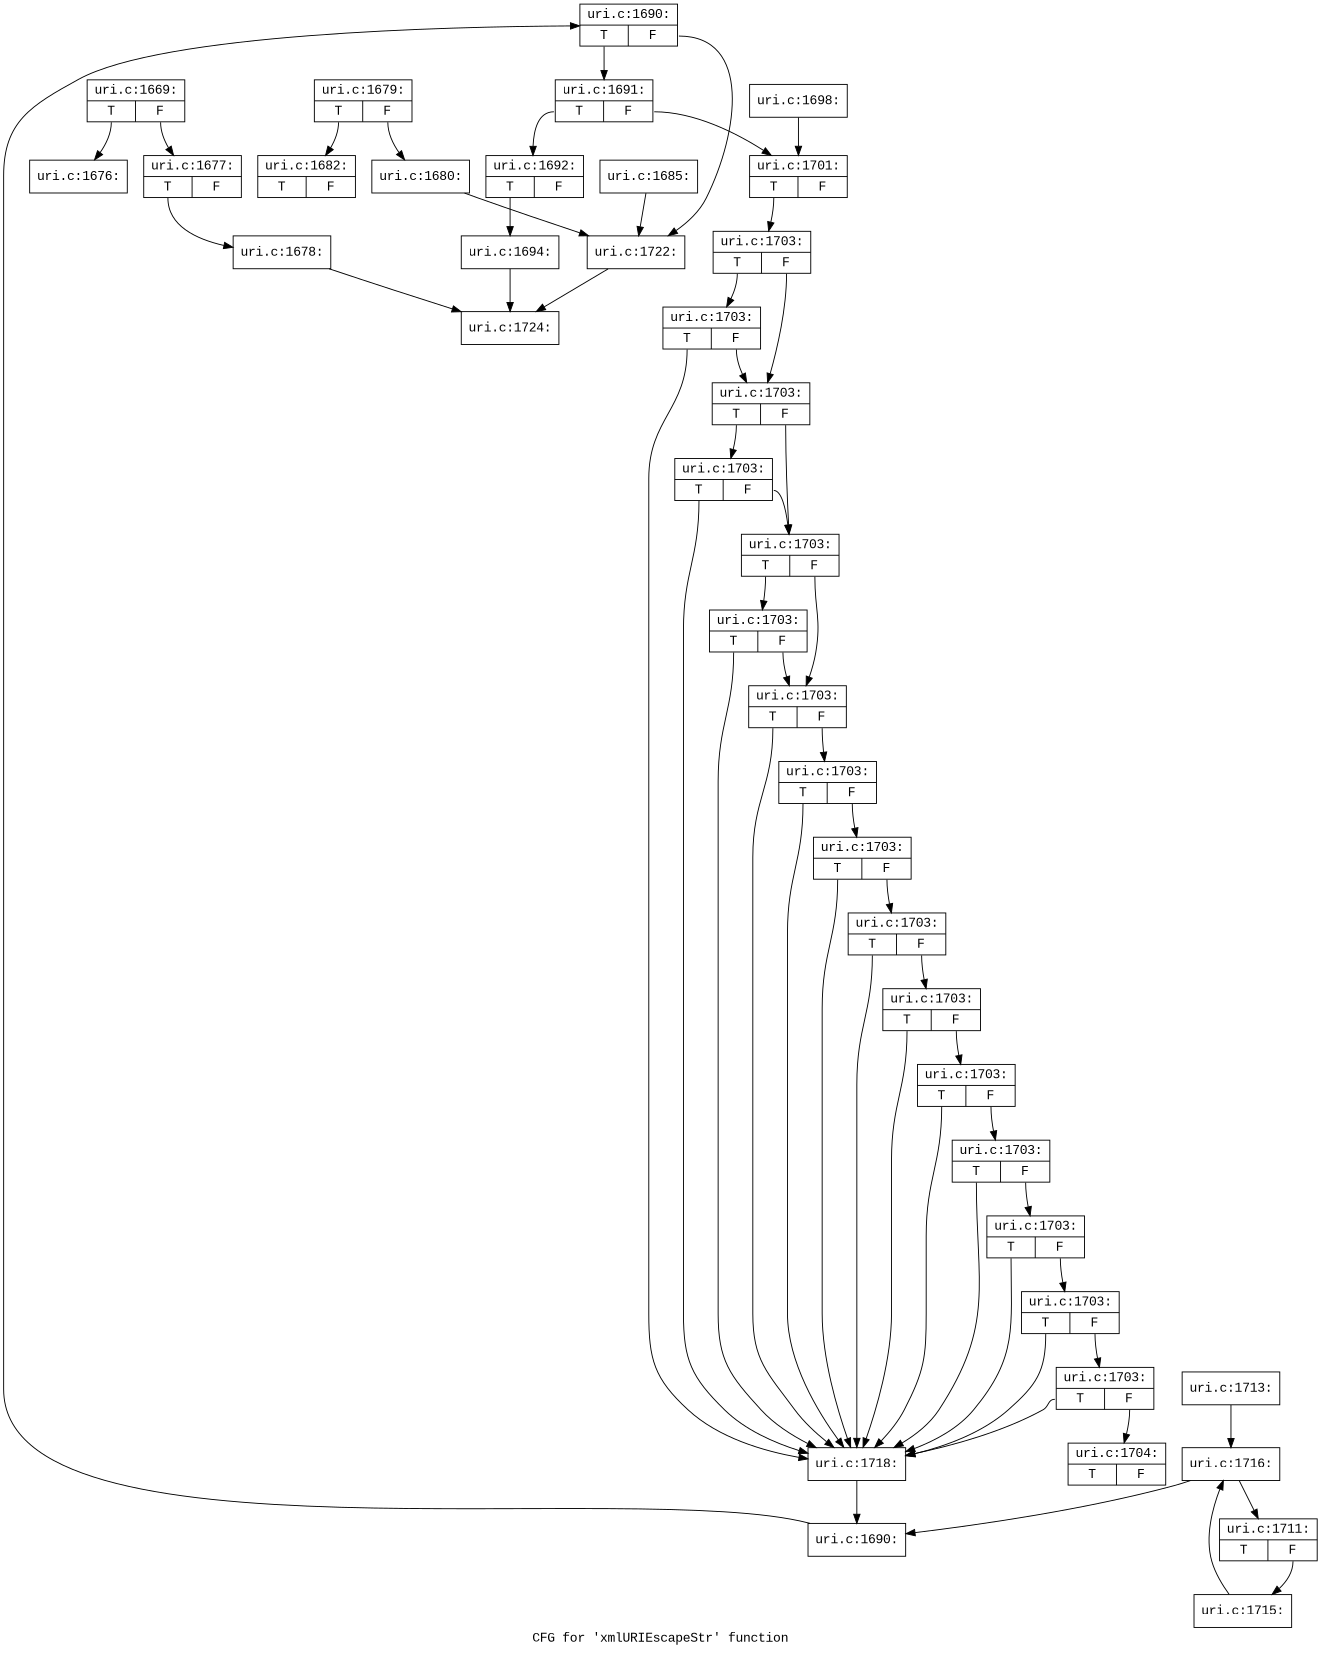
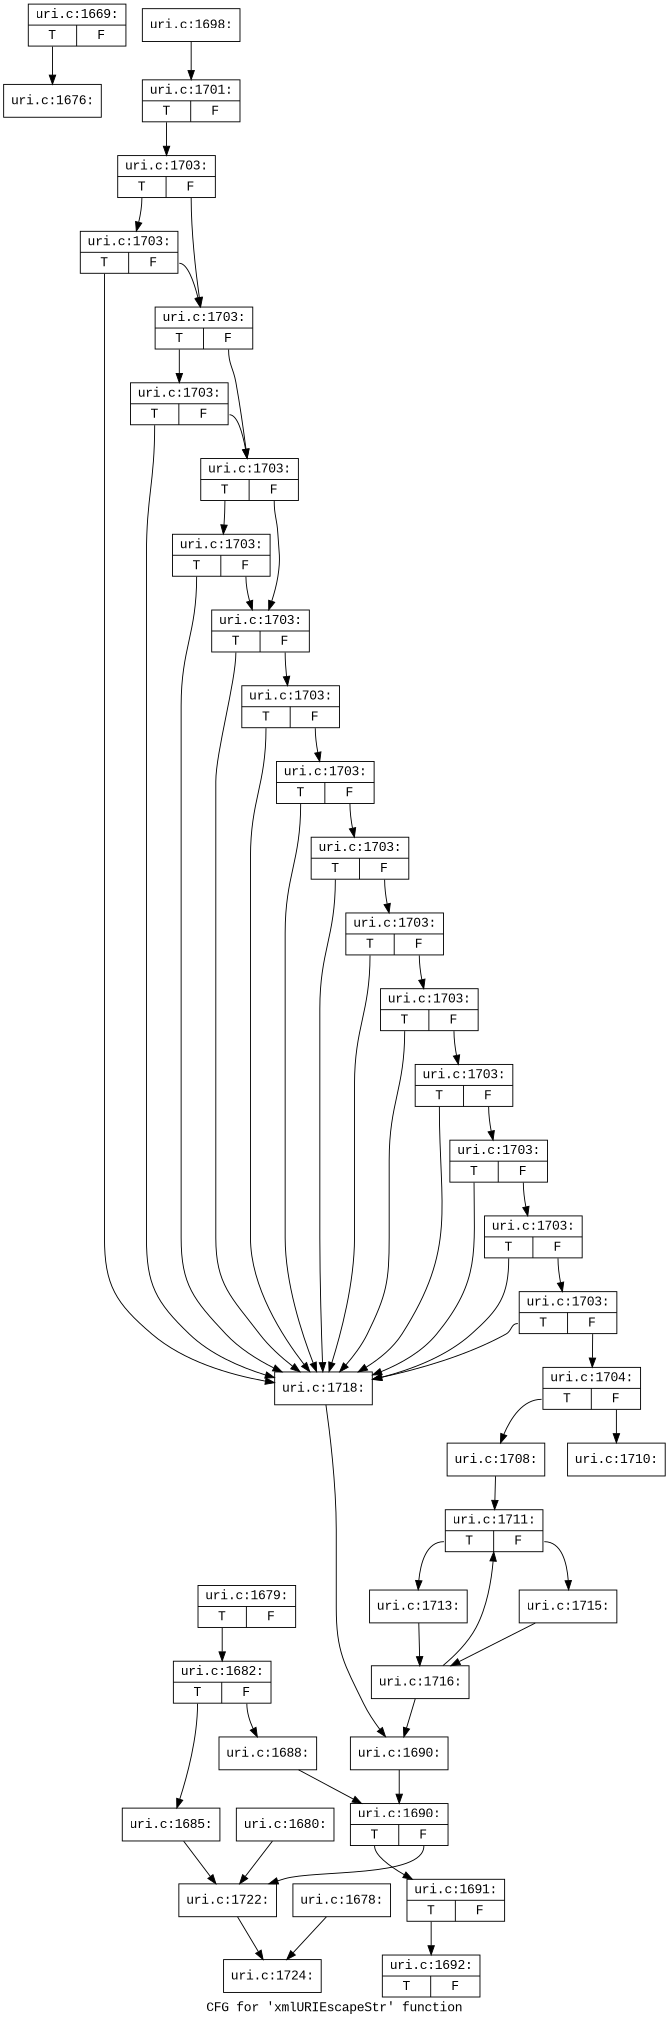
edge "uri.c:1691:" -> "uri.c:1701:": removed
edge "uri.c:1679:" -> "uri.c:1680:": removed
node "uri.c:1677:": removed
node "uri.c:1694:": removed
node "uri.c:1708:": added
node "uri.c:1710:": added
edge "uri.c:1711:" -> "uri.c:1713:": added
edge "uri.c:1682:" -> "uri.c:1685:": added
node "uri.c:1688:": added
